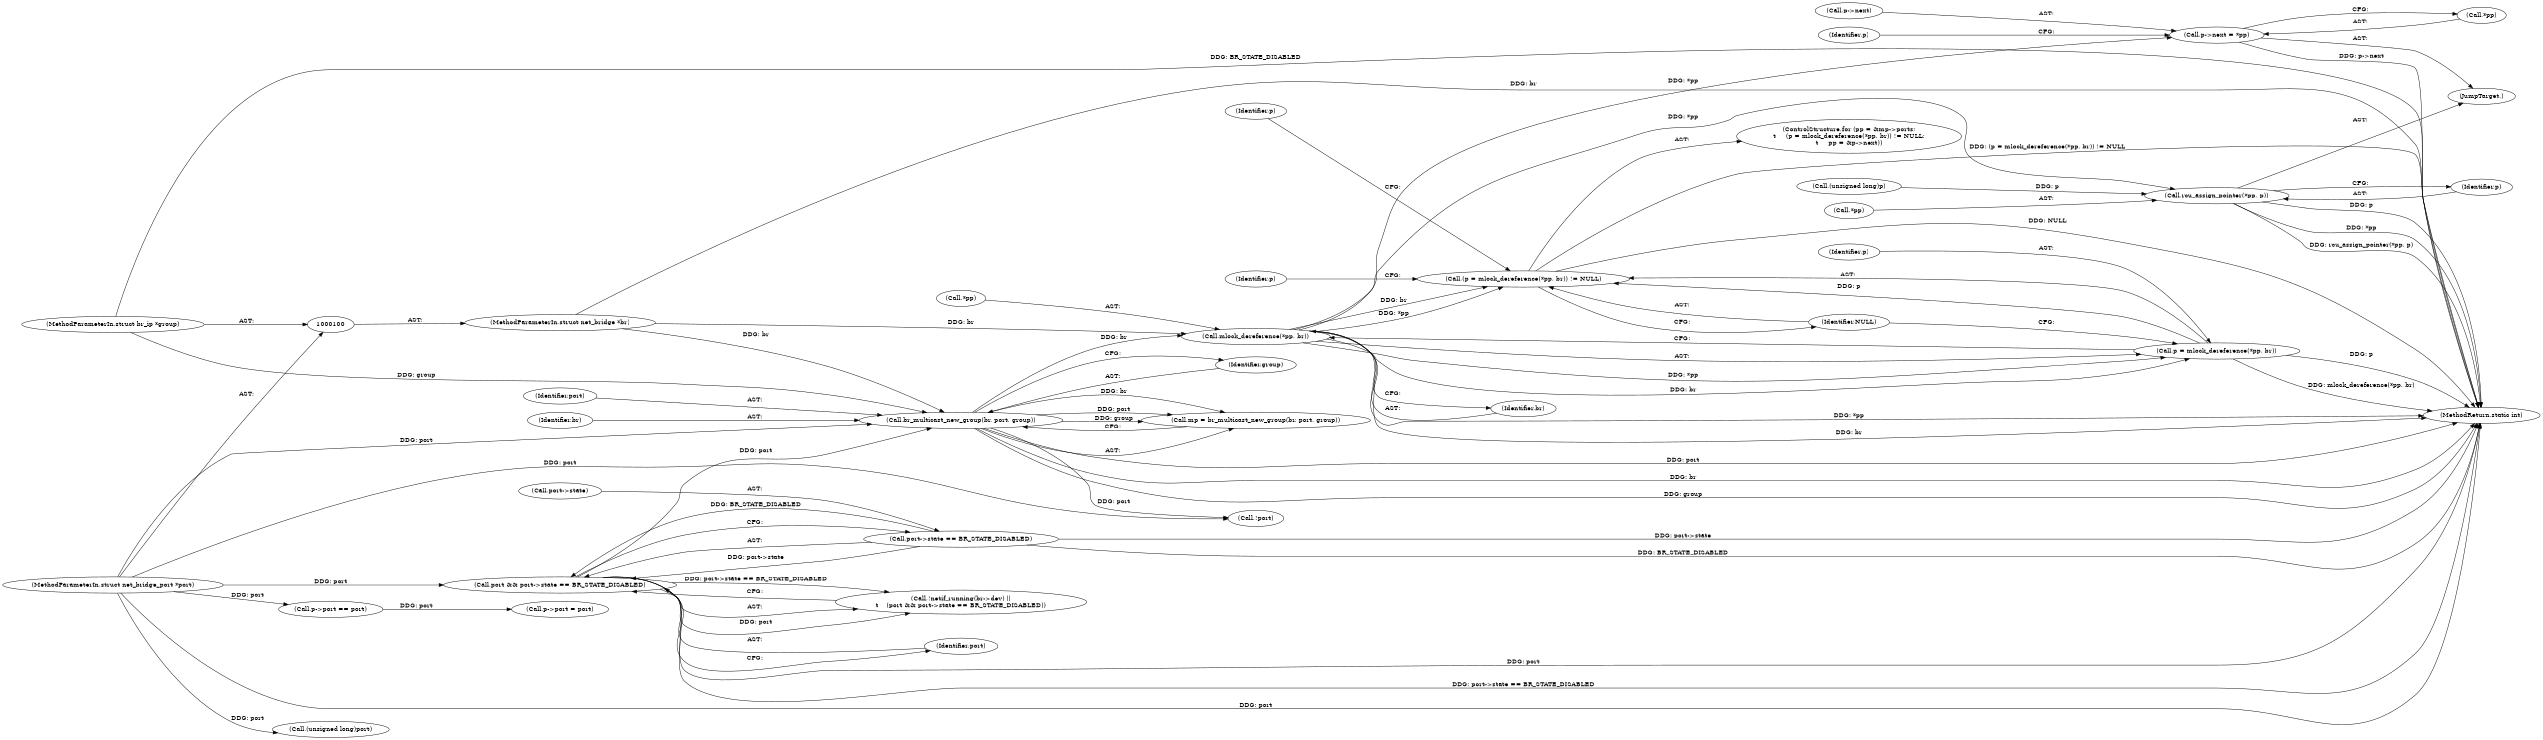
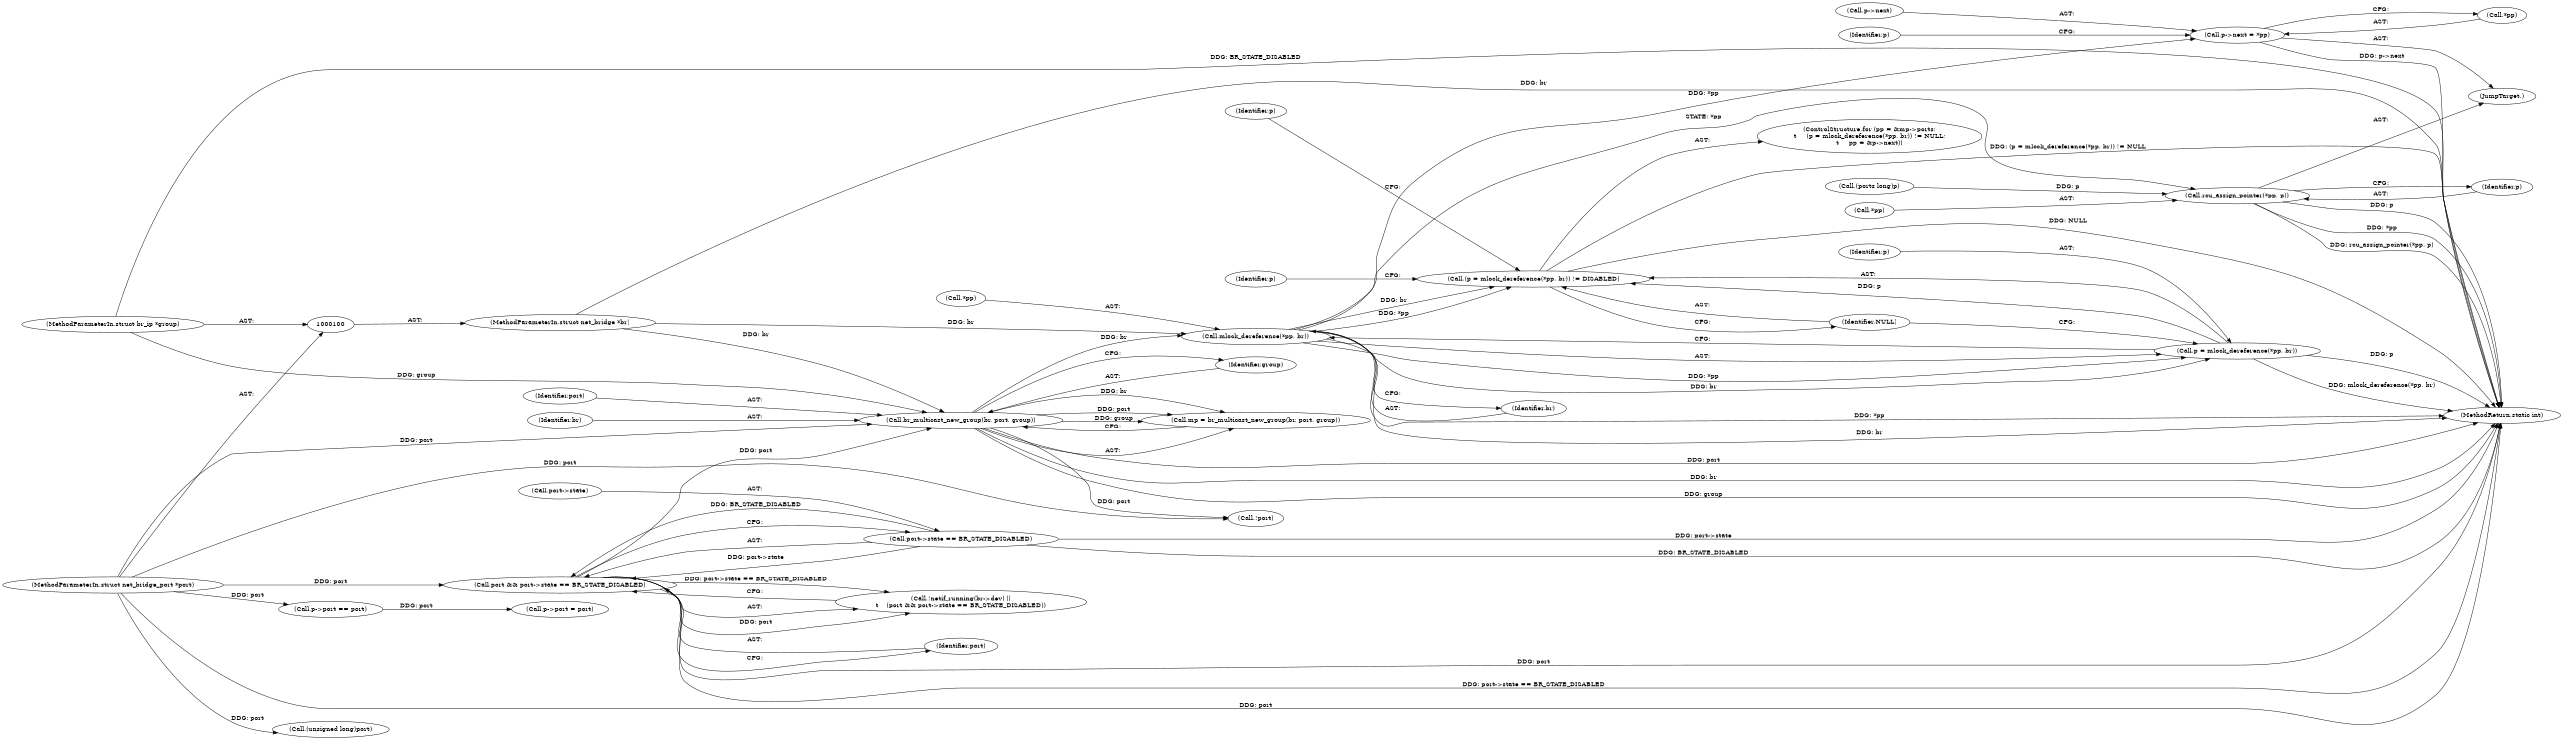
edge "(Call,mlock_dereference(*pp, br))" -> "(Call,rcu_assign_pointer(*pp, p))": label "DDG: *pp" -> "STATE: *pp"
node "(Call,(unsigned long)p)": label "(Call,(unsigned long)p)" -> "(Call,(ports long)p)"
node "(Call,(p = mlock_dereference(*pp, br)) != NULL)": label "(Call,(p = mlock_dereference(*pp, br)) != NULL)" -> "(Call,(p = mlock_dereference(*pp, br)) != DISABLED)"
